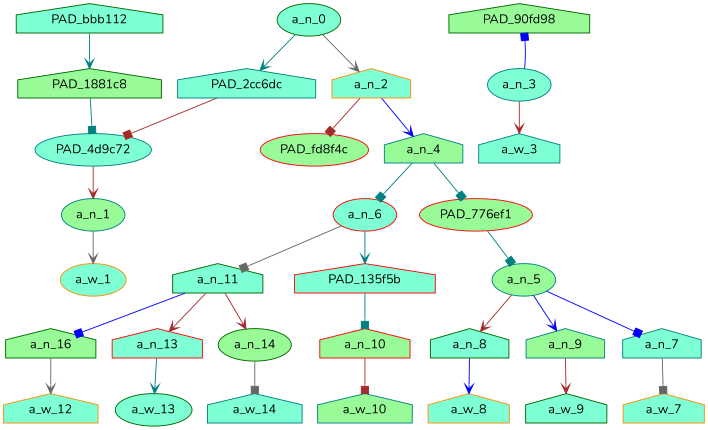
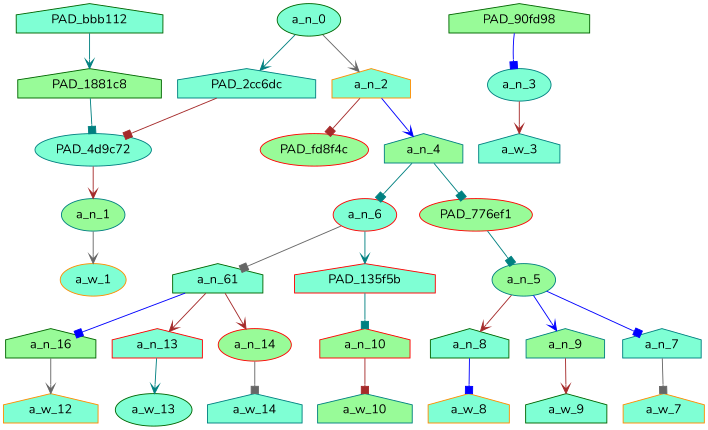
edge "a_n_3" -> "PAD_90fd98": reversed
node "a_n_11": label "a_n_11" -> "a_n_61"
node "a_n_14": color darkgreen -> red
edge "a_n_8" -> "a_w_8": arrowhead vee -> box
